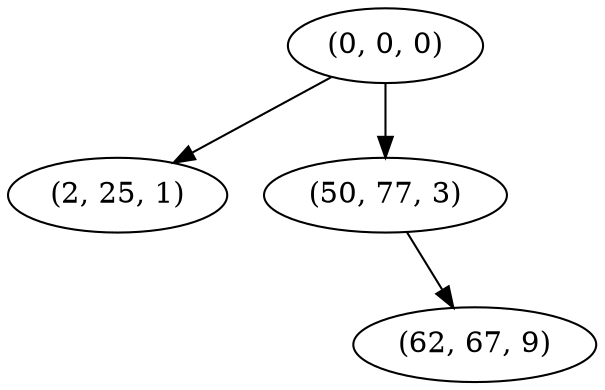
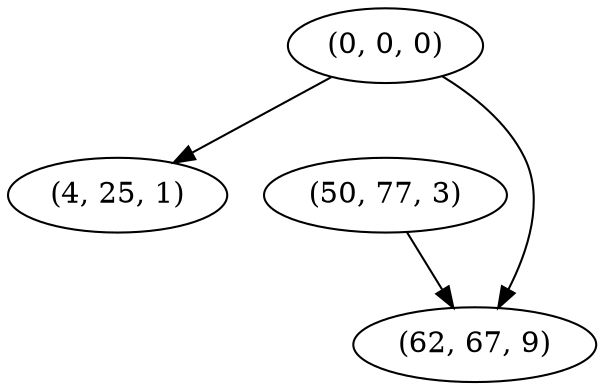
edge "(0, 0, 0)" -> "(50, 77, 3)": now "(0, 0, 0)" -> "(62, 67, 9)"
node "(2, 25, 1)": label "(2, 25, 1)" -> "(4, 25, 1)"
